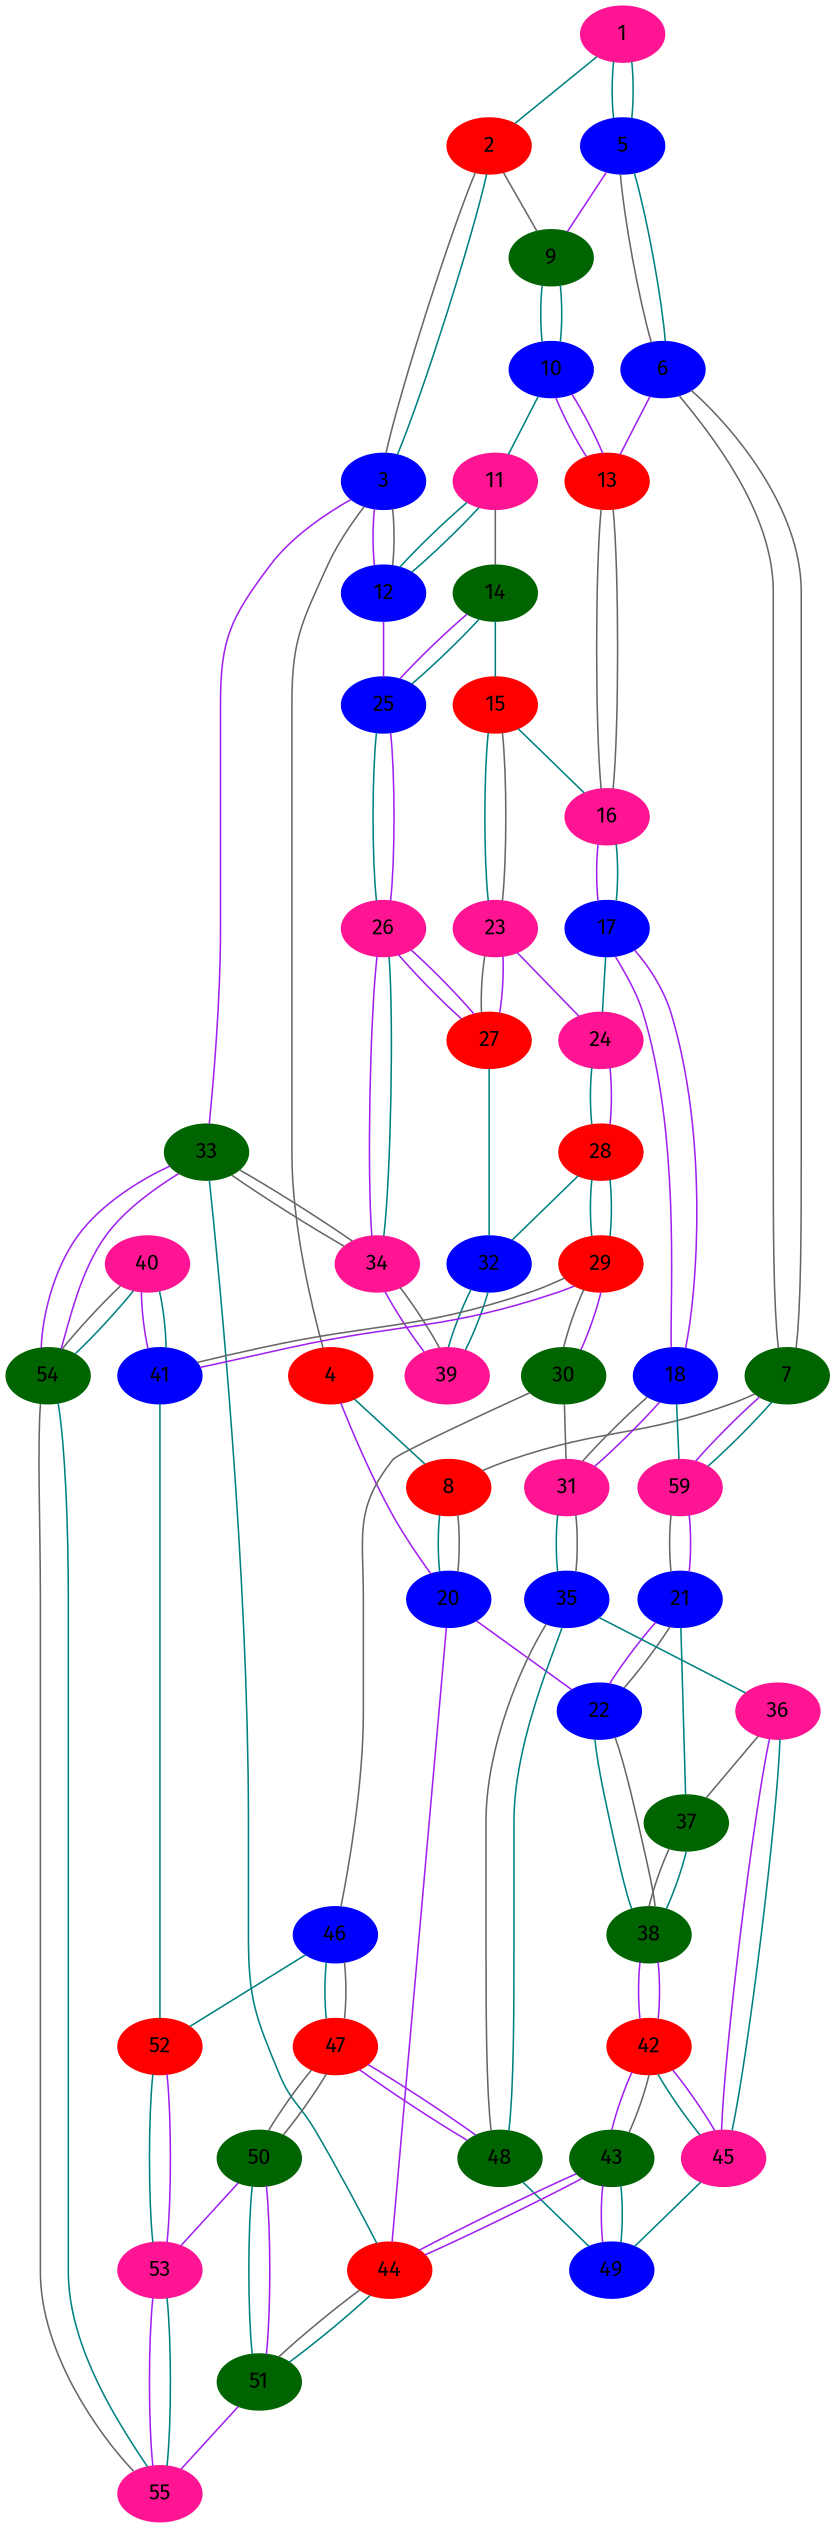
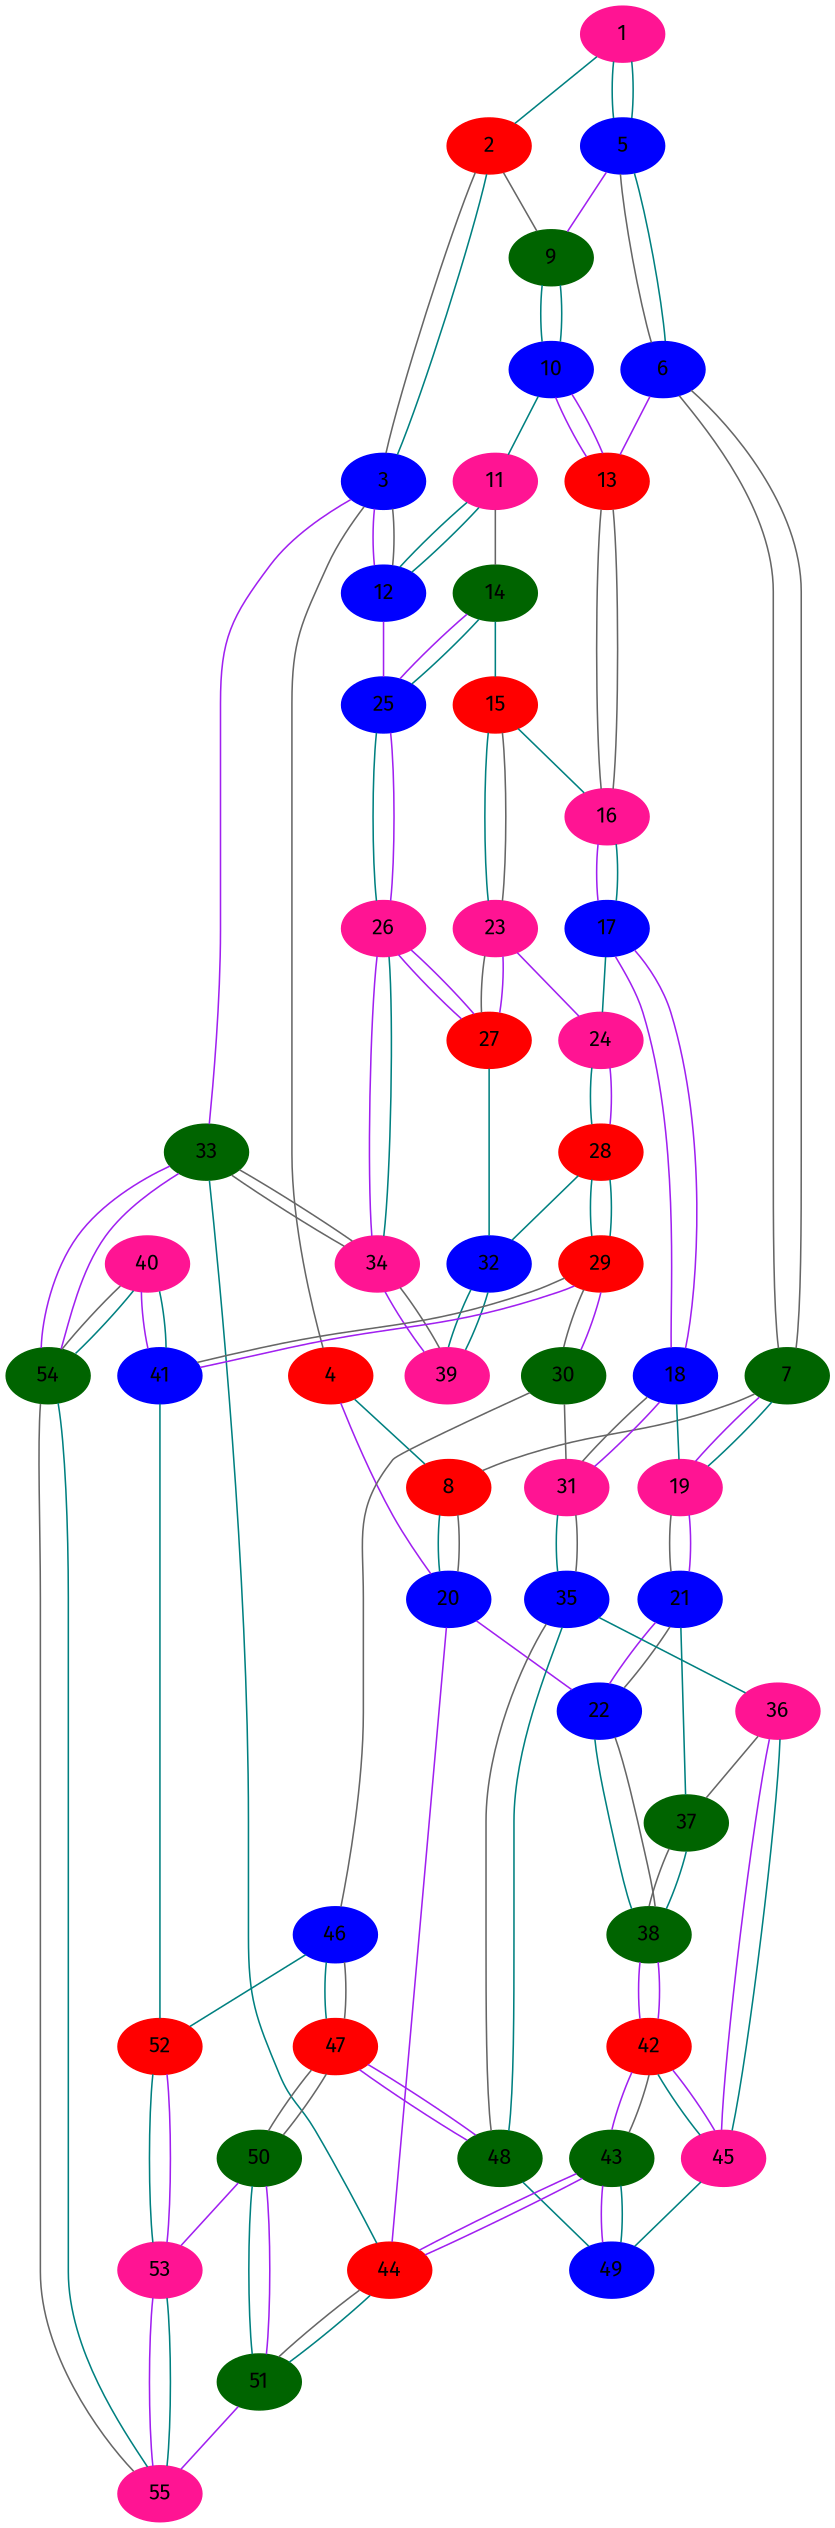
node "59": label "59" -> "19"
